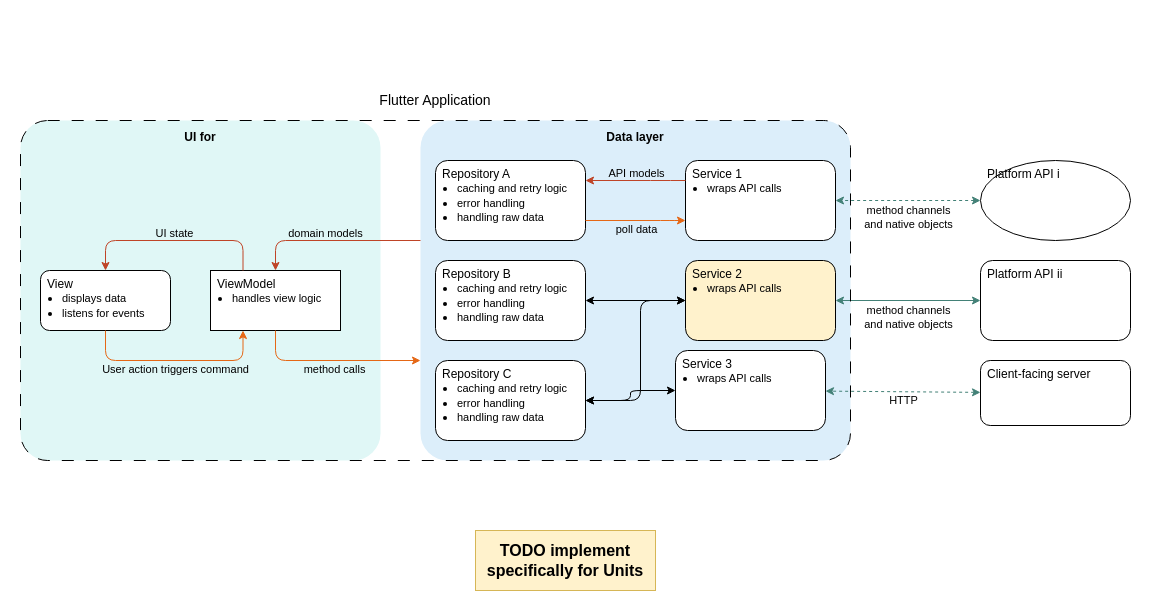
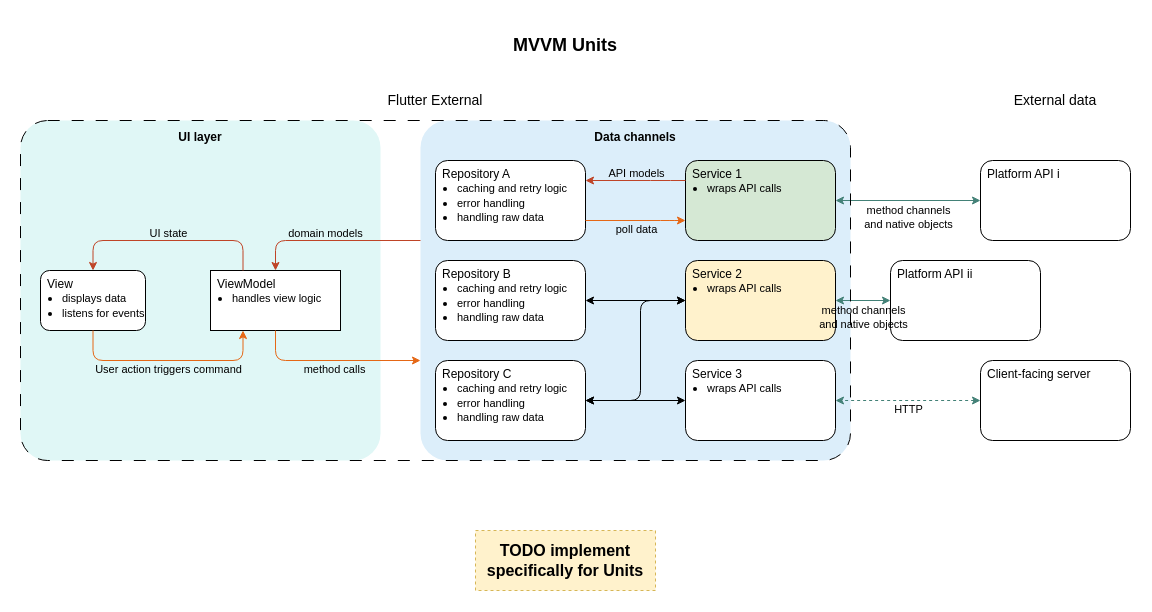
node "MVVM Units": added
node "Flutter Application": label "Flutter Application" -> "Flutter External"
node "External data": added
node "UI for": label "UI for" -> "UI layer"
node "Data layer": label "Data layer" -> "Data channels"
node "Service 1 wraps API calls": fillcolor #ffffff -> #d5e8d4
edge "Service 1 wraps API calls" -- "Platform API i": style dashed -> solid
node "Platform API i": shape ellipse -> rounded rectangle
node "View displays data listens for events": size 130x60 -> 105x60
node "Platform API ii": moved (1056, 301) -> (966, 301)
node "Service 3 wraps API calls": moved (751, 391) -> (761, 401)
node "Client-facing server": size 150x65 -> 150x80
node "TODO implement specifically for Units": style solid -> dashed
